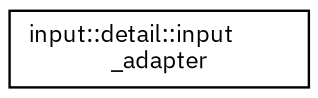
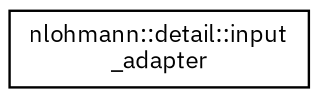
node "input::detail::input _adapter": label "input::detail::input _adapter" -> "nlohmann::detail::input _adapter"
